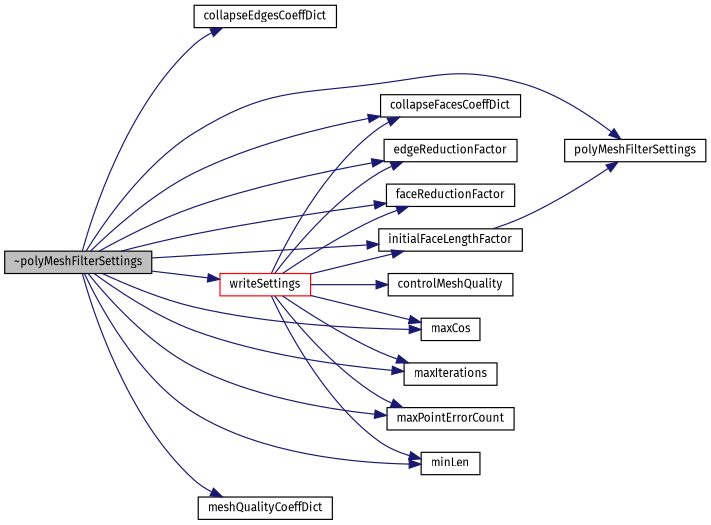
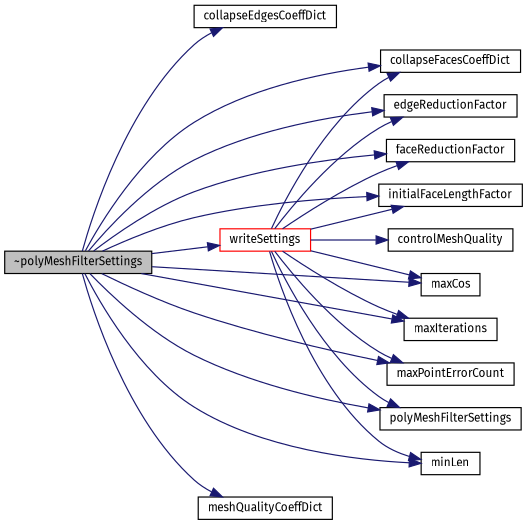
edge "initialFaceLengthFactor" -> "polyMeshFilterSettings": now "writeSettings" -> "polyMeshFilterSettings"
